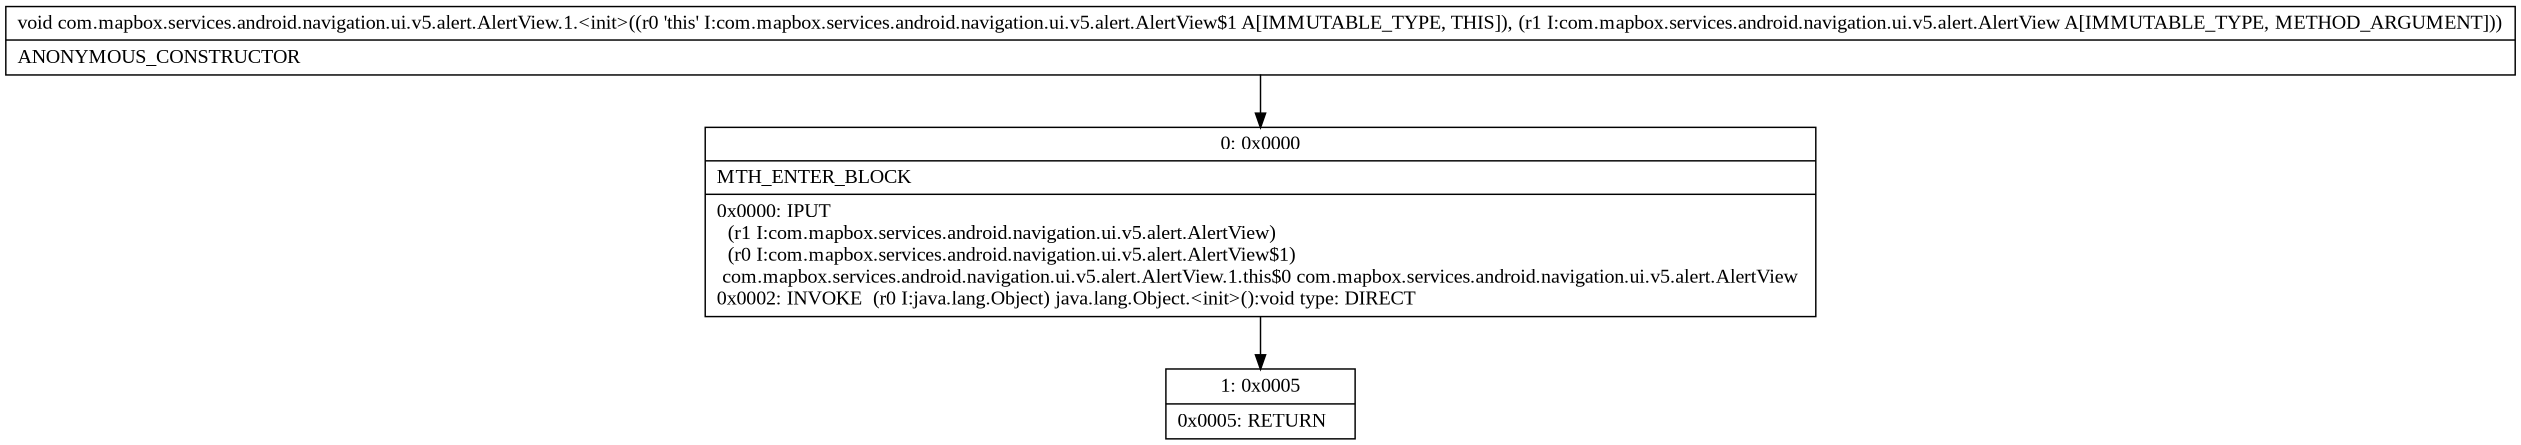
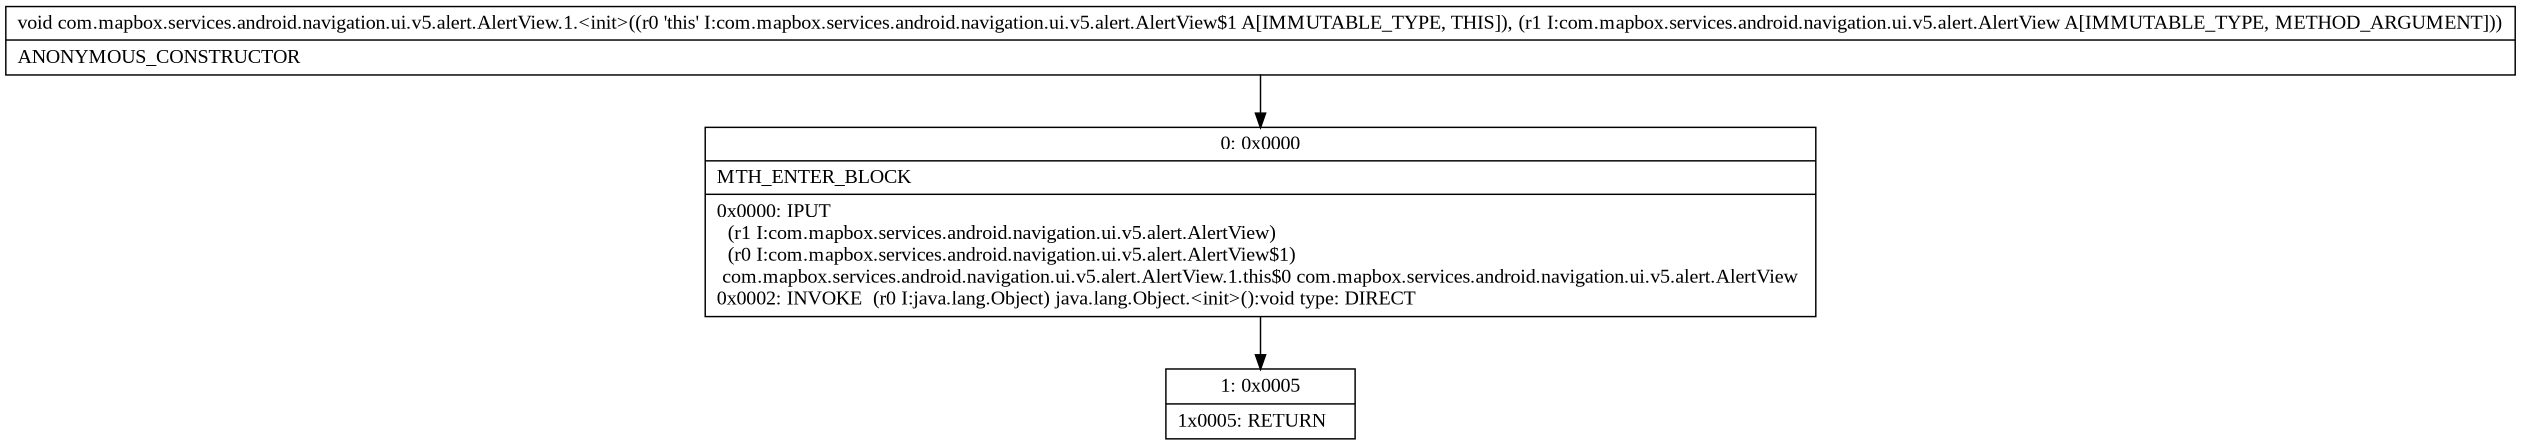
node "1: 0x0005": text "0x0005: RETURN" -> "1x0005: RETURN"
